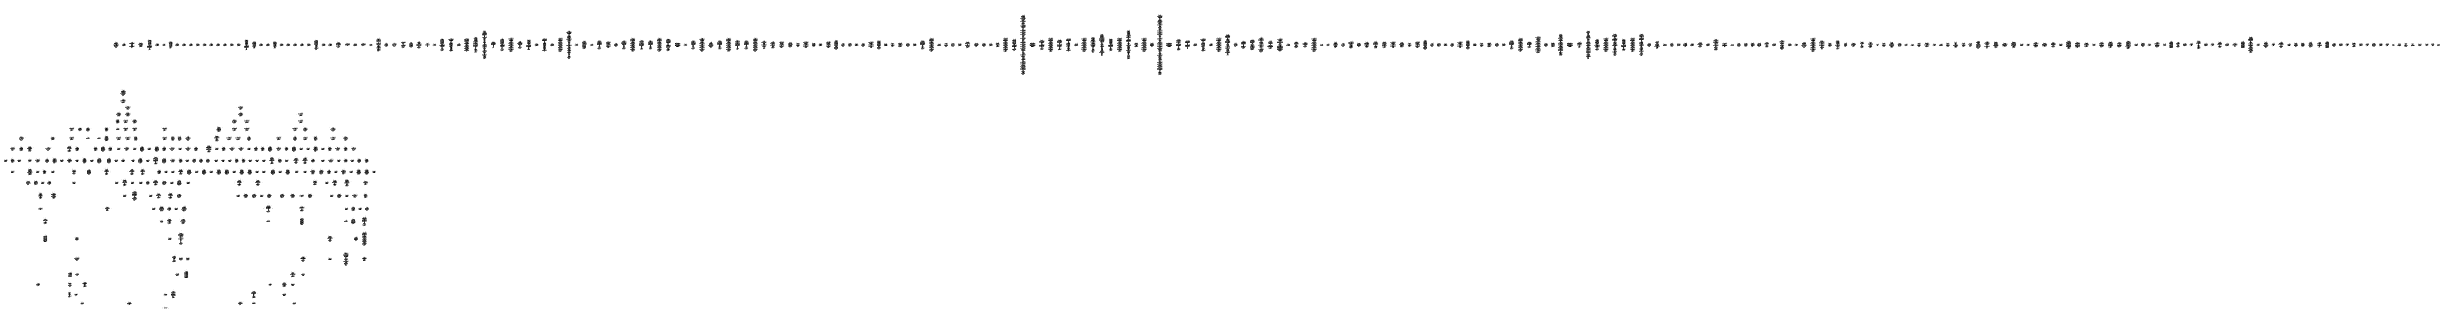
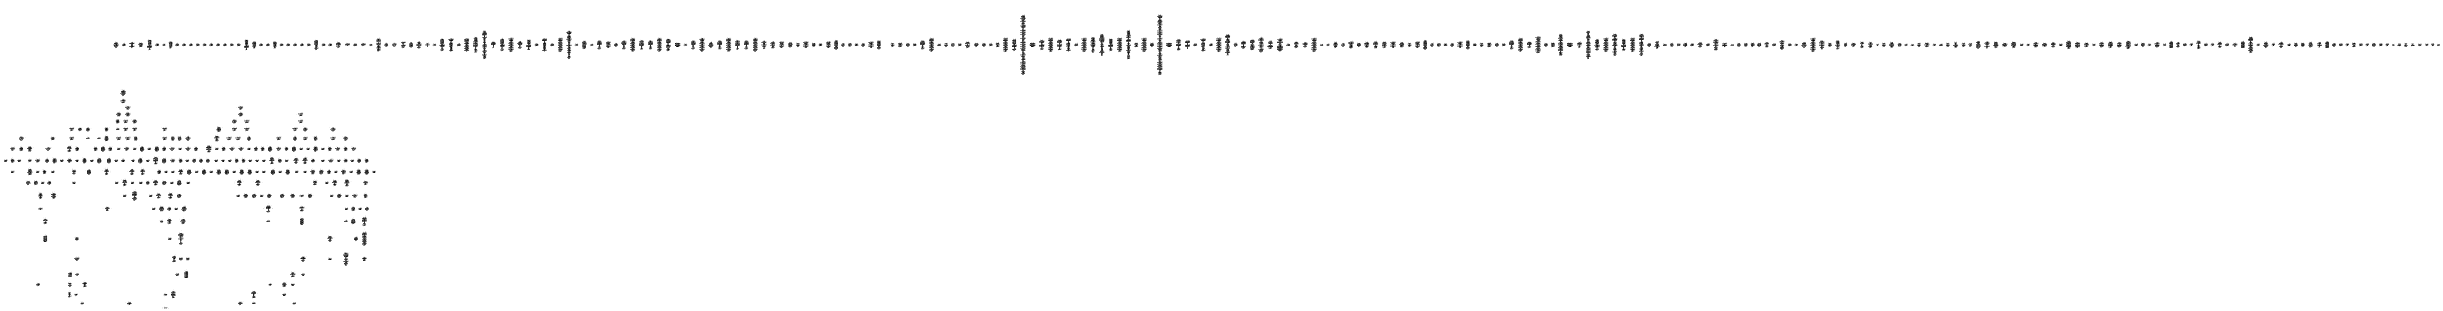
node "# 0x115e JUMPDEST SSTORE PUSHX Data": removed
